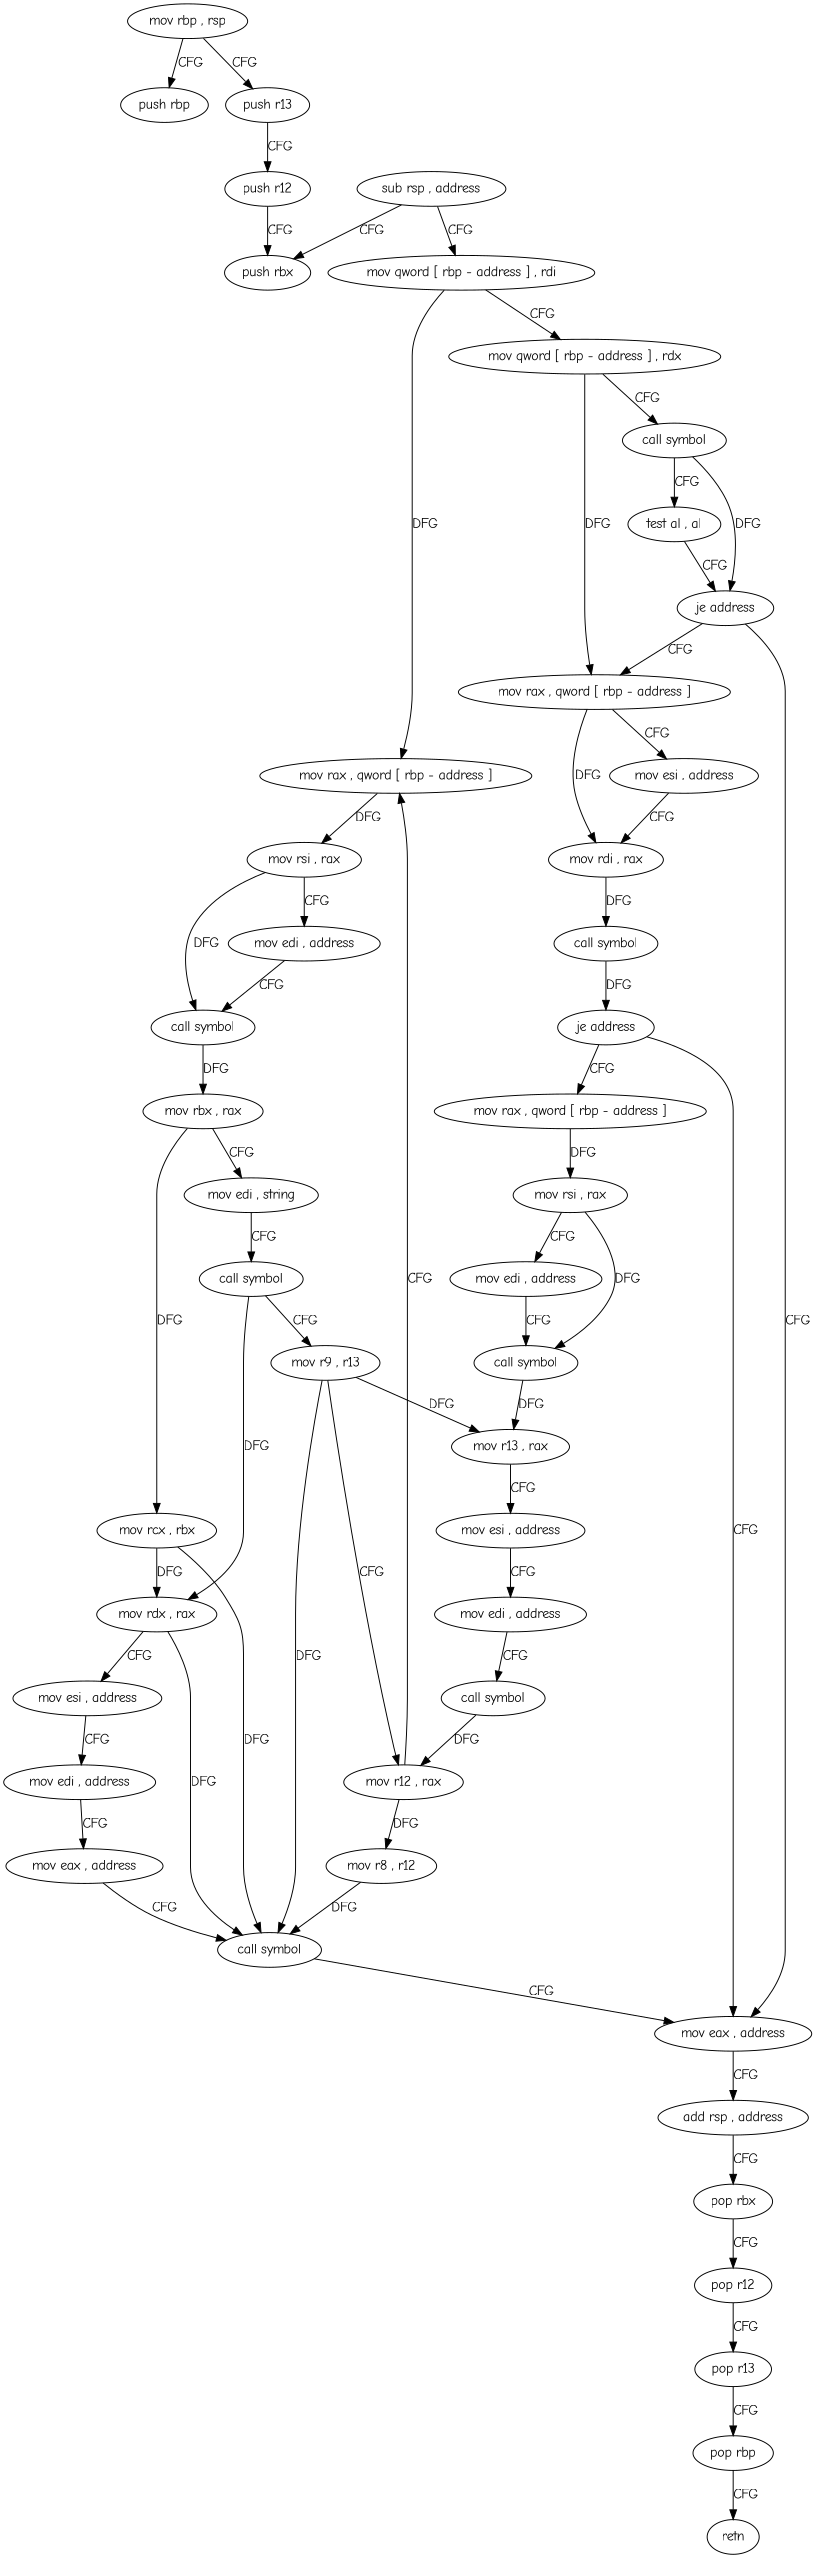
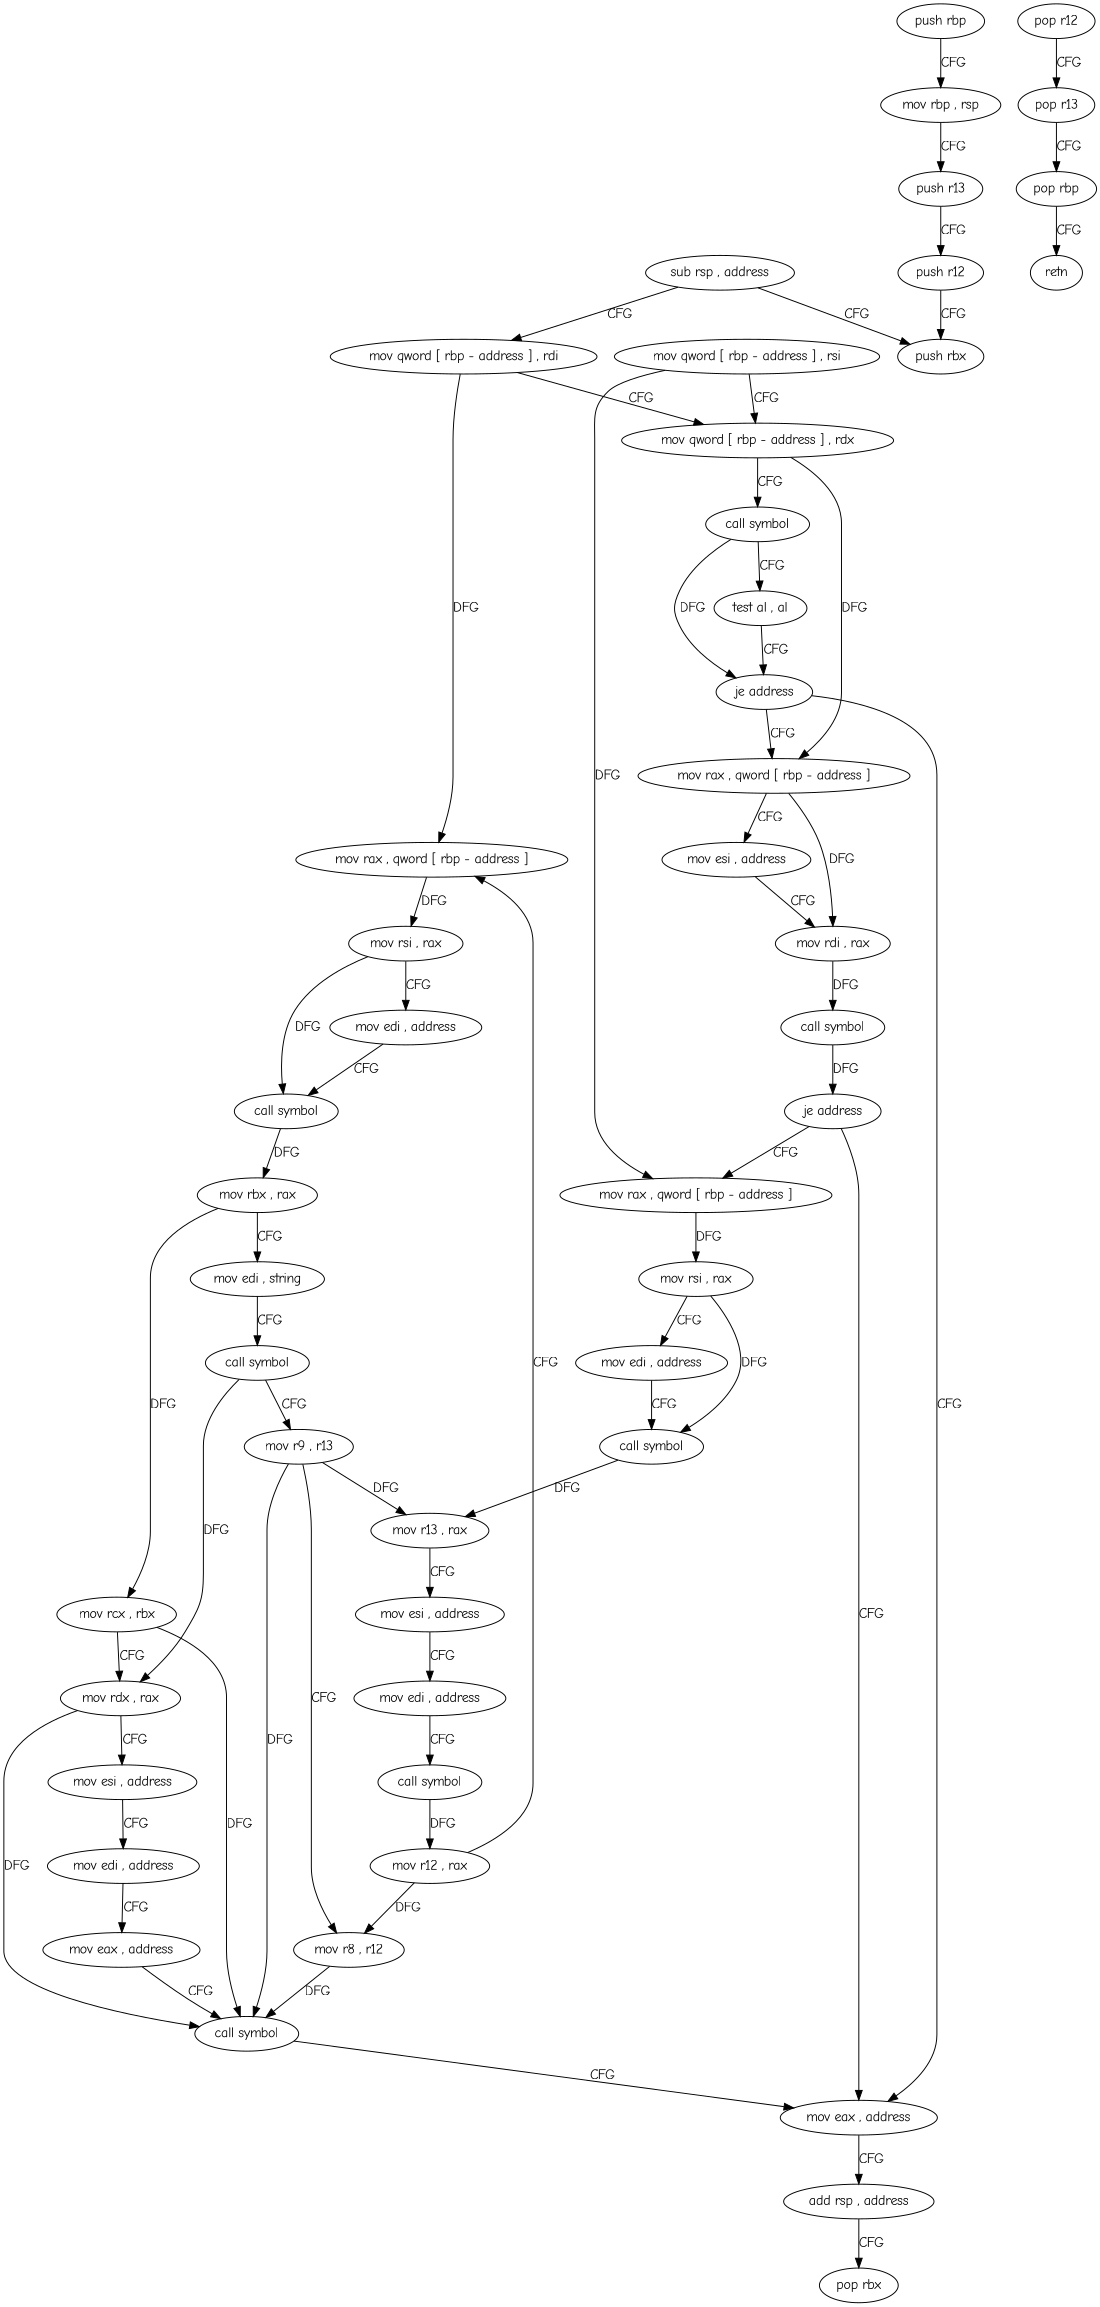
edge "mov rbp , rsp" -> "push rbp": reversed
node "mov qword [ rbp - address ] , rsi": added
edge "mov r9 , r13" -> "mov r12 , rax": now "mov r9 , r13" -> "mov r8 , r12"
edge "mov rcx , rbx" -> "mov rdx , rax": label "DFG" -> "CFG"
edge "pop rbx" -> "pop r12": removed, label "CFG"
